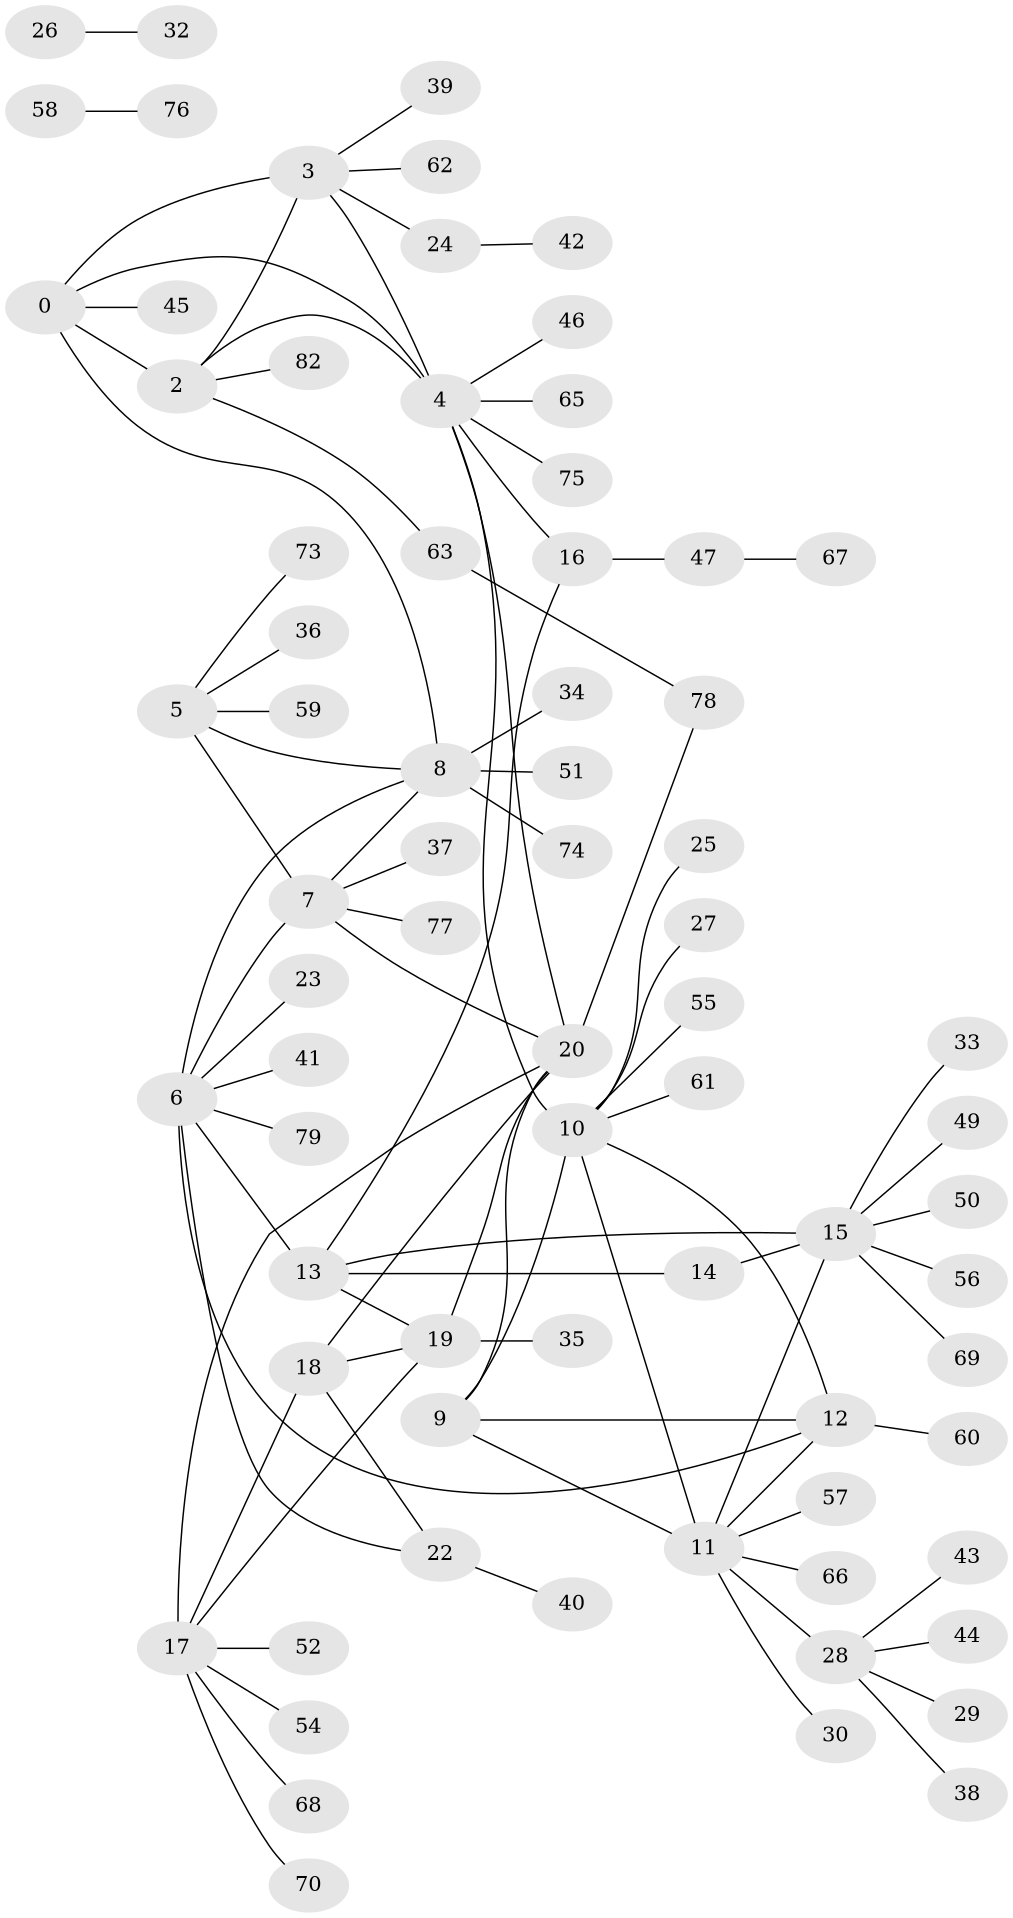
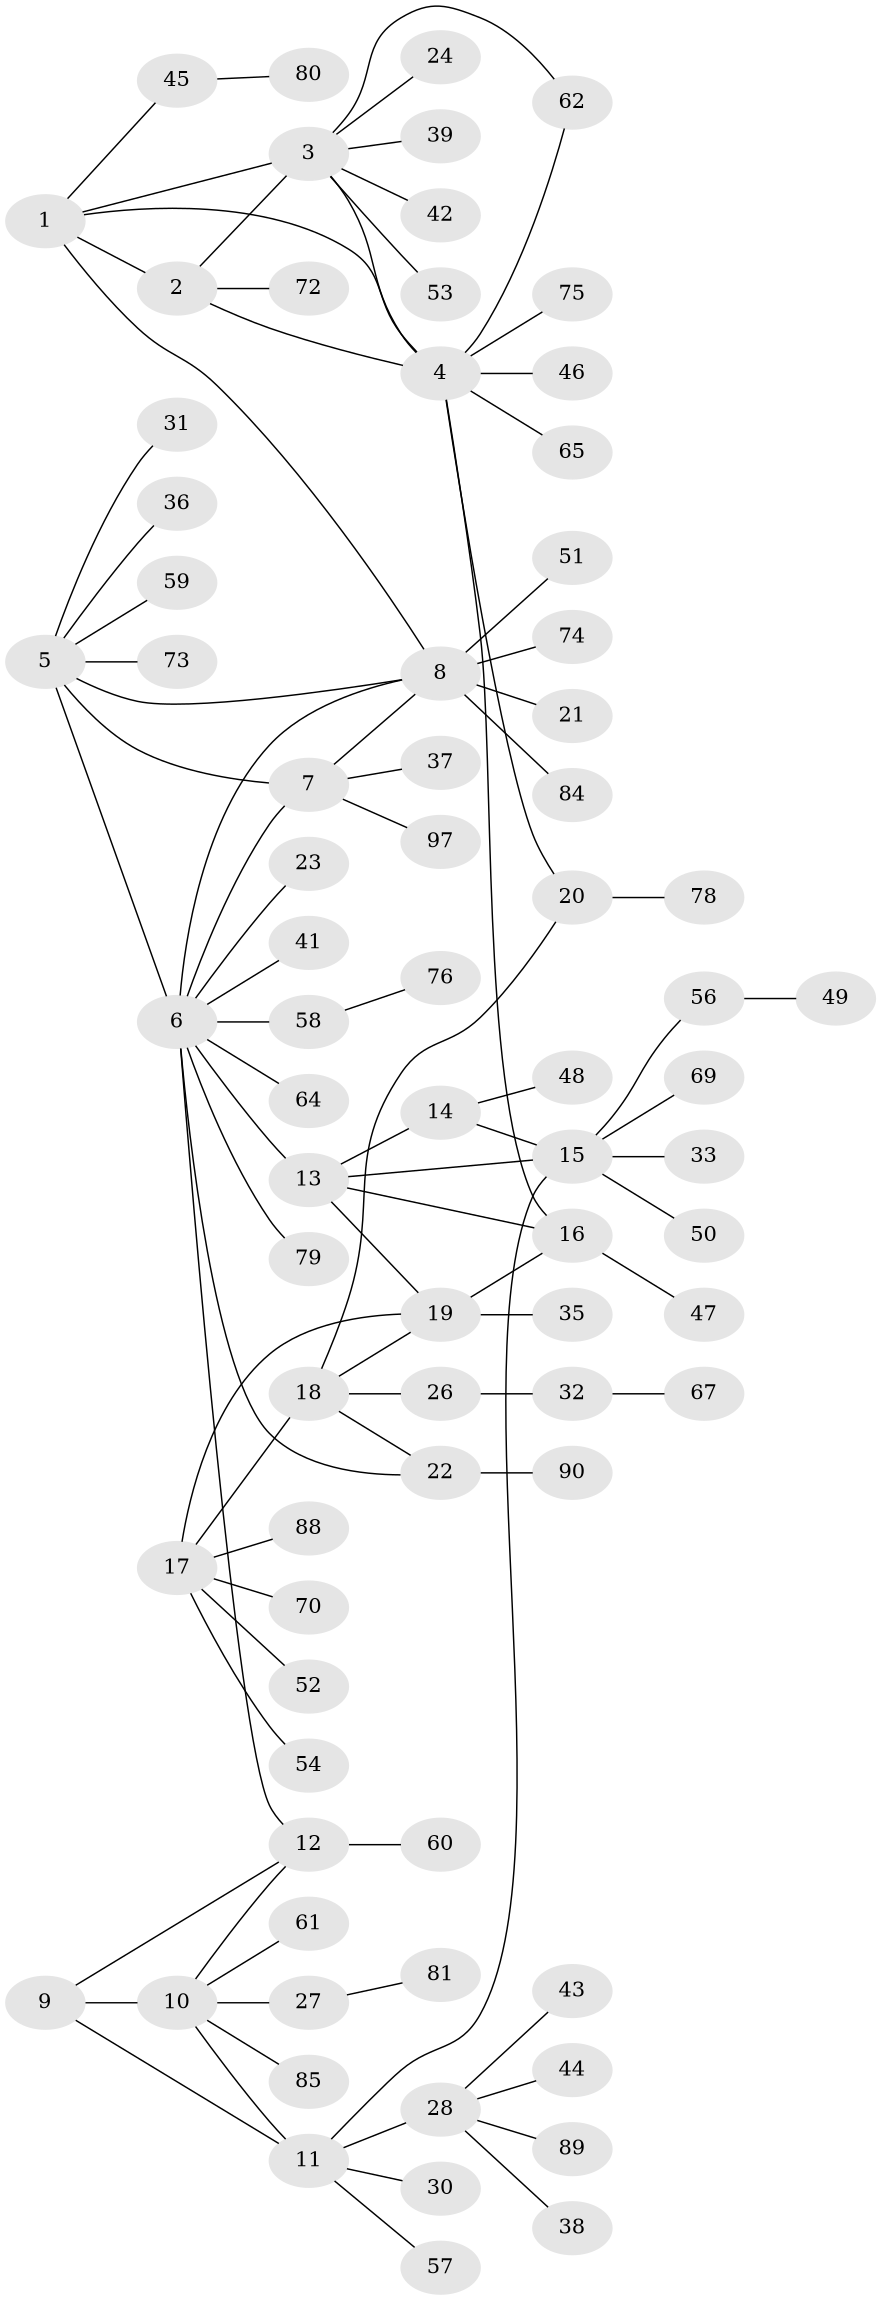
node "80": added
edge "42" -- "24": now "42" -- "3"
node "53": added
node "0": label "0" -> "1"
node "82": label "82" -> "72"
node "31": added
node "63": removed
edge "47" -- "67": now "32" -- "67"
node "34": label "34" -> "84"
node "21": added
edge "4" -- "10": now "4" -- "62"
edge "5" -- "6": added
node "25": label "25" -> "85"
node "77": label "77" -> "97"
edge "7" -- "20": removed
node "55": removed
edge "6" -- "58": added
node "48": added
node "64": added
edge "49" -- "15": now "49" -- "56"
edge "20" -- "19": now "16" -- "19"
edge "20" -- "9": removed
edge "20" -- "17": removed
edge "18" -- "26": added
edge "12" -- "11": removed
node "66": removed
node "40": label "40" -> "90"
node "29": label "29" -> "89"
node "68": label "68" -> "88"
node "81": added
